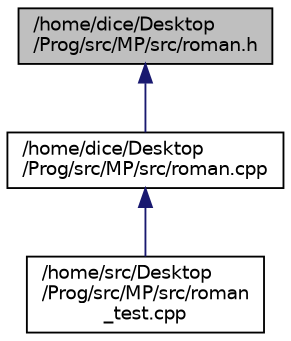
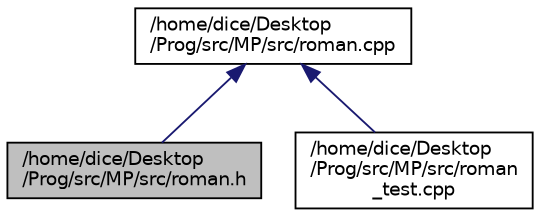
edge "/home/dice/Desktop /Prog/src/MP/src/roman.cpp" -> "/home/dice/Desktop /Prog/src/MP/src/roman.h": reversed
node "/home/src/Desktop /Prog/src/MP/src/roman _test.cpp": label "/home/src/Desktop /Prog/src/MP/src/roman _test.cpp" -> "/home/dice/Desktop /Prog/src/MP/src/roman _test.cpp"
